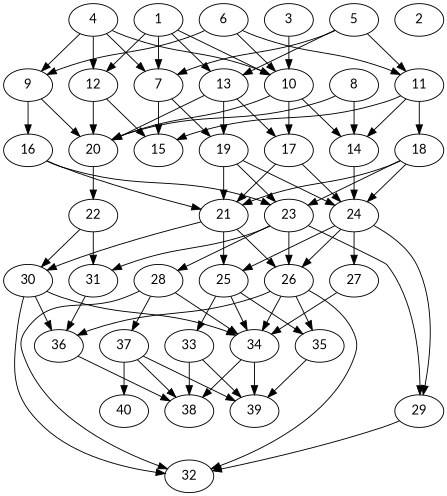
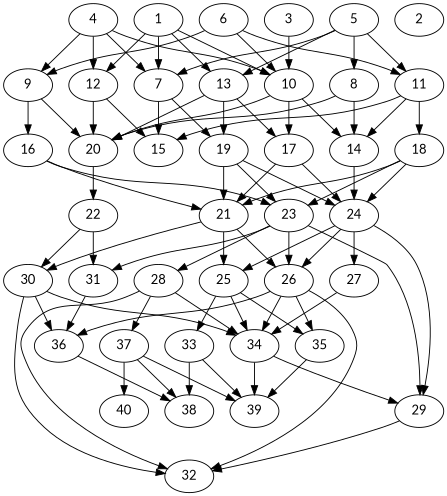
edge "5" -> "8": added
edge "34" -> "38": now "34" -> "29"
